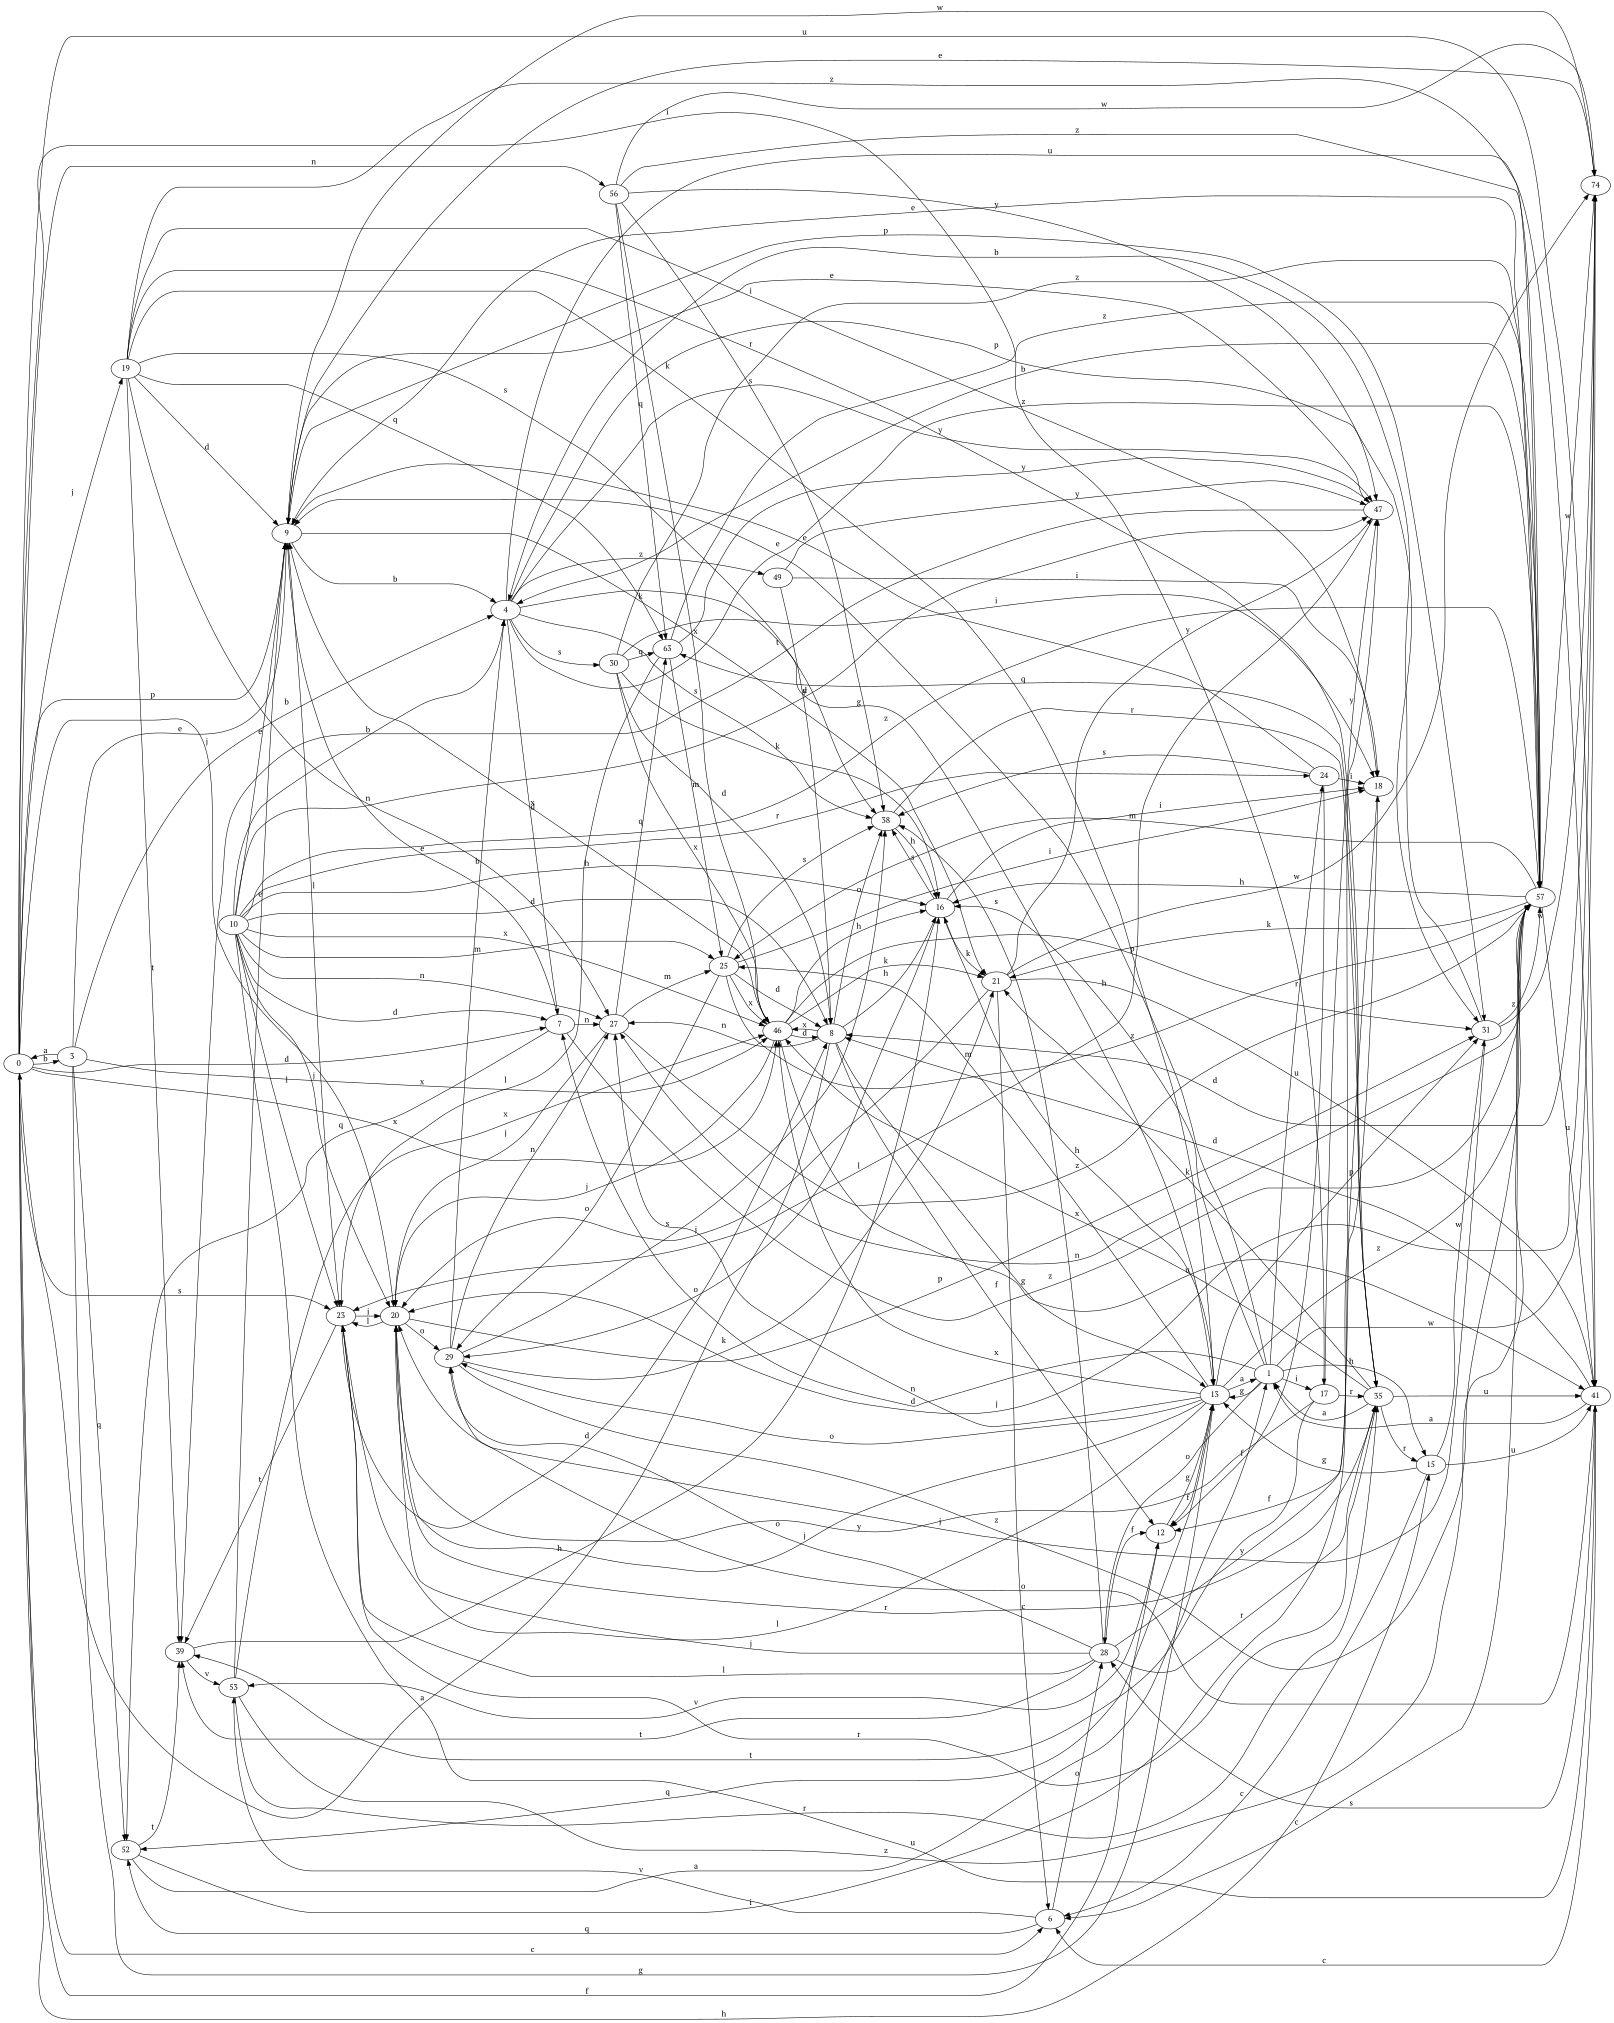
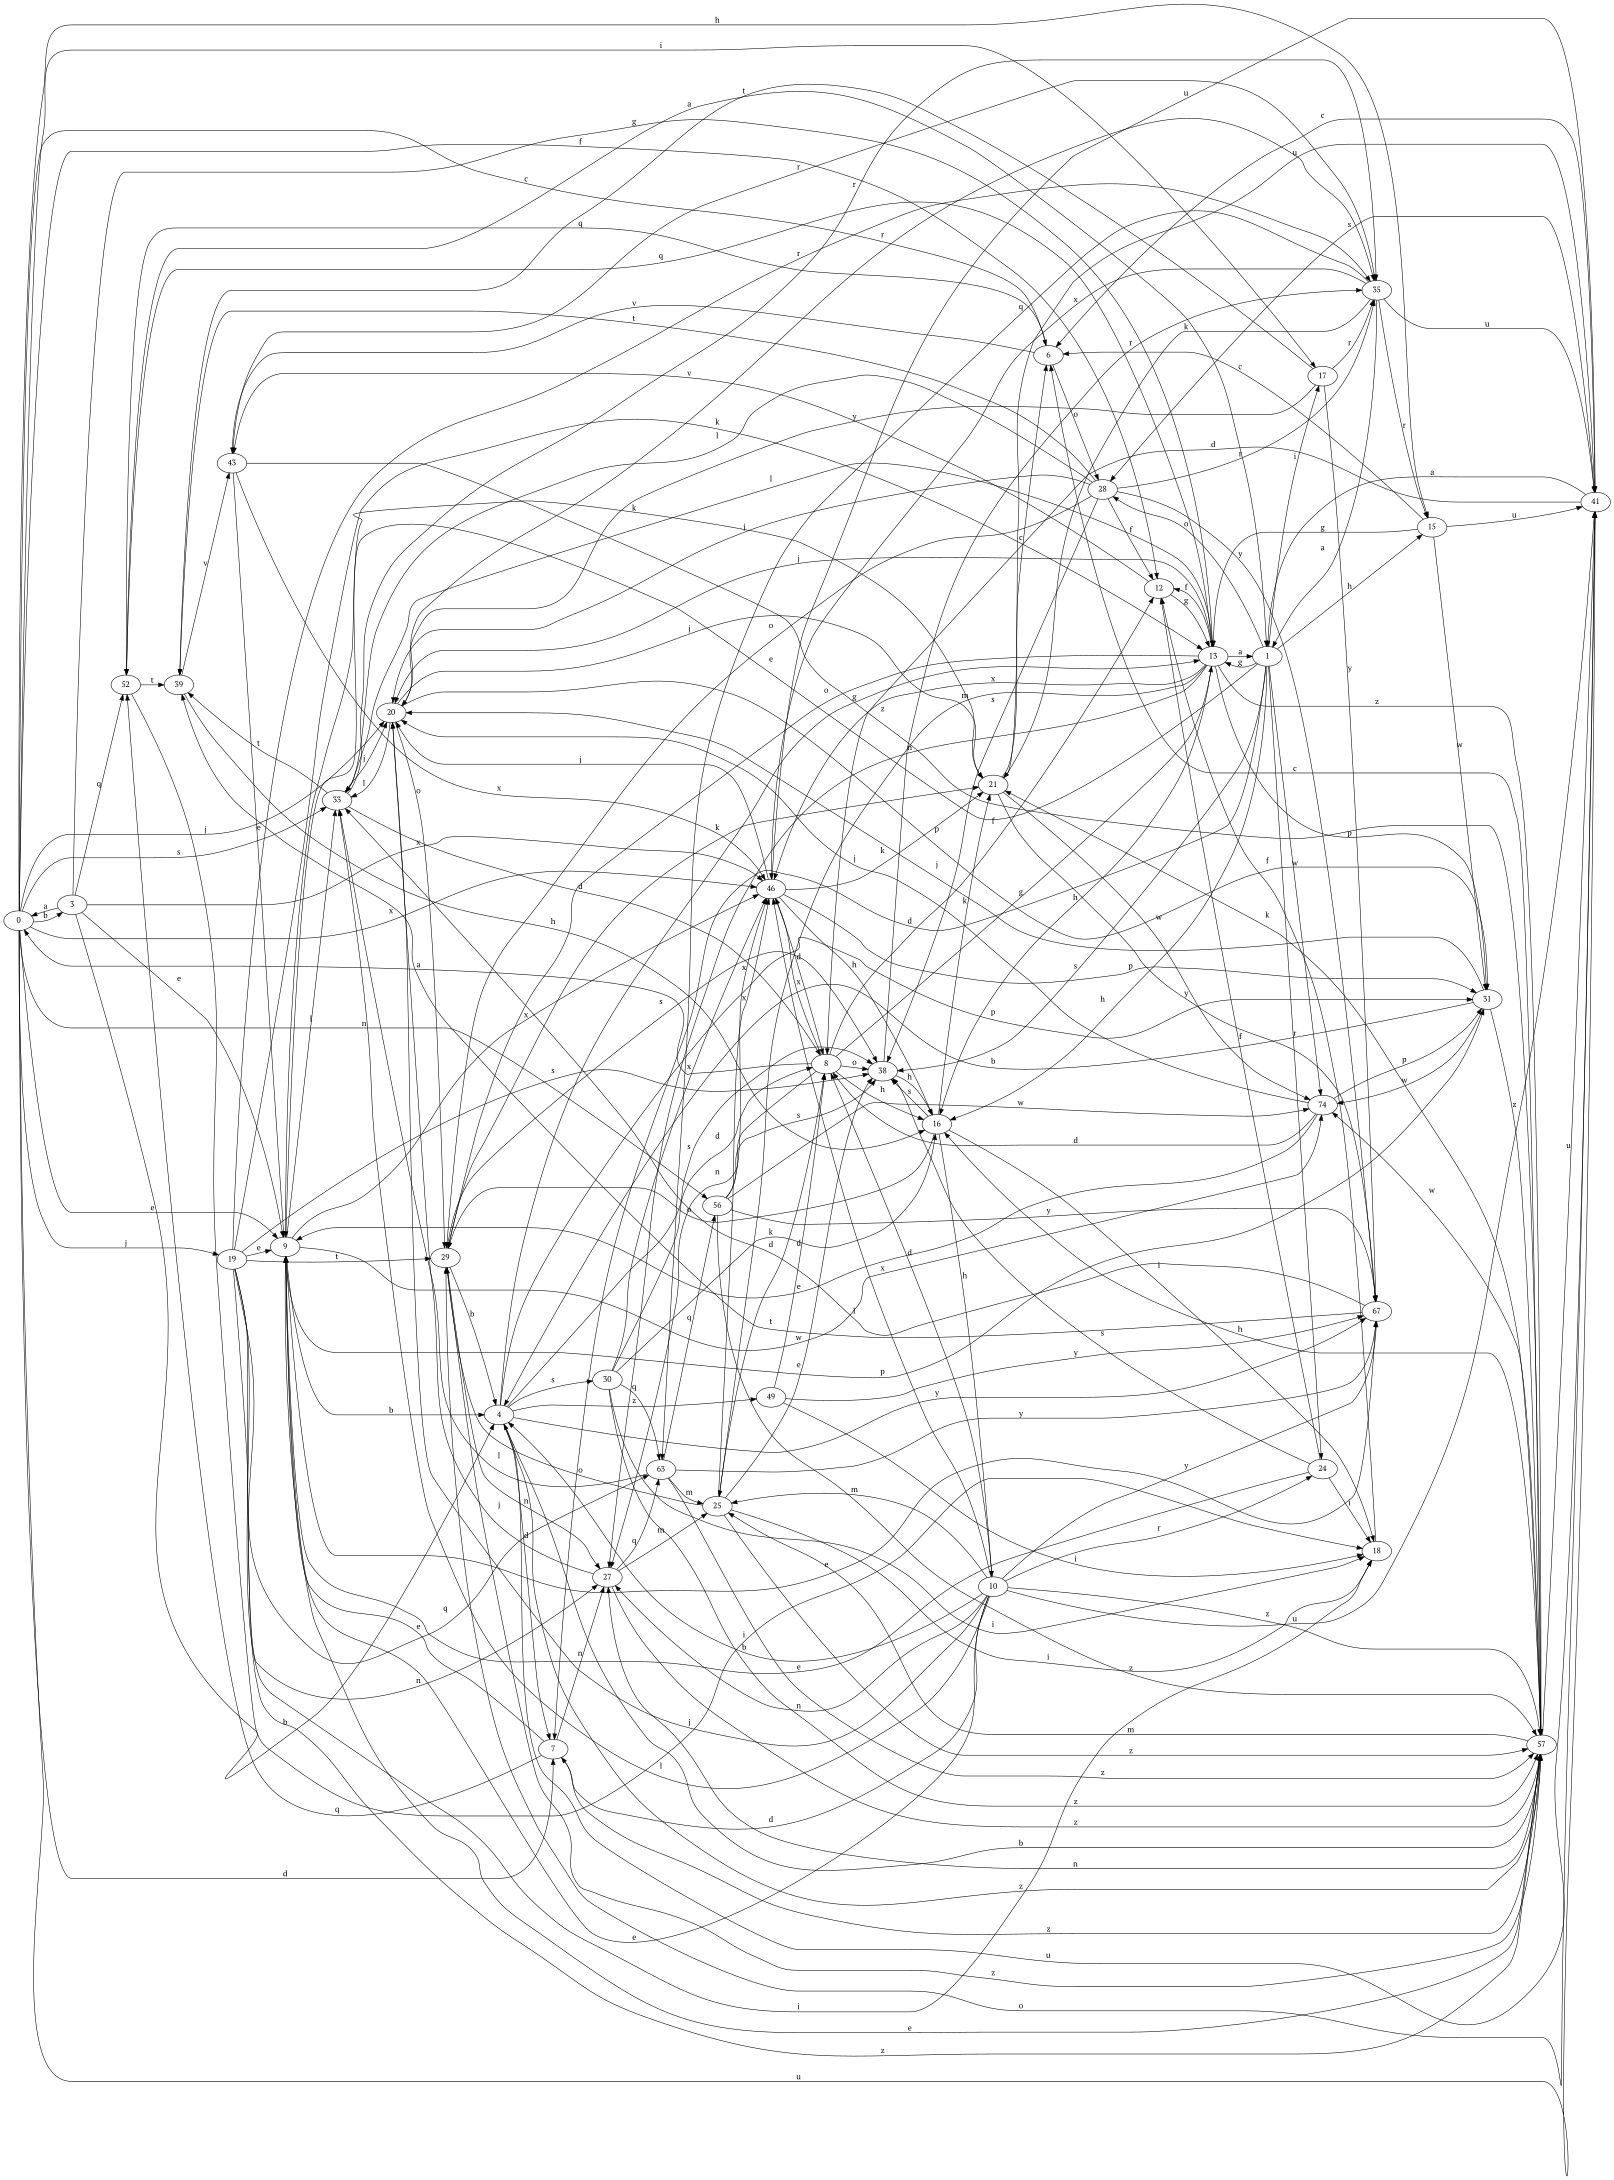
edge "56" -> "63": reversed
edge "19" -> "9": label "d" -> "e"
node "47": label "47" -> "67"
edge "0" -> "9": label "p" -> "e"
edge "46" -> "9": reversed
edge "25" -> "38": label "s" -> "e"
edge "10" -> "16": reversed
edge "1" -> "38": added, label "s"
edge "19" -> "39": now "19" -> "29"
edge "74" -> "31": added, label "p"
edge "21" -> "20": reversed
node "23": label "23" -> "33"
node "53": label "53" -> "43"
